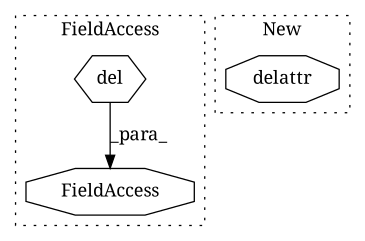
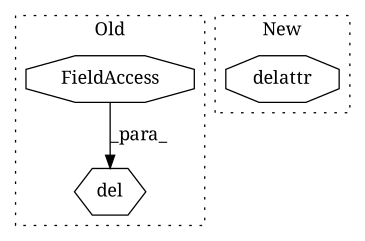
cluster "FieldAccess": label "FieldAccess" -> "Old"
edge "del" -> "FieldAccess": reversed
